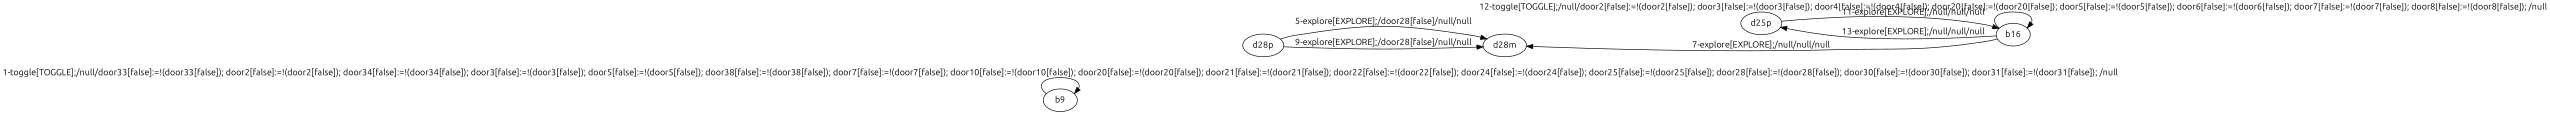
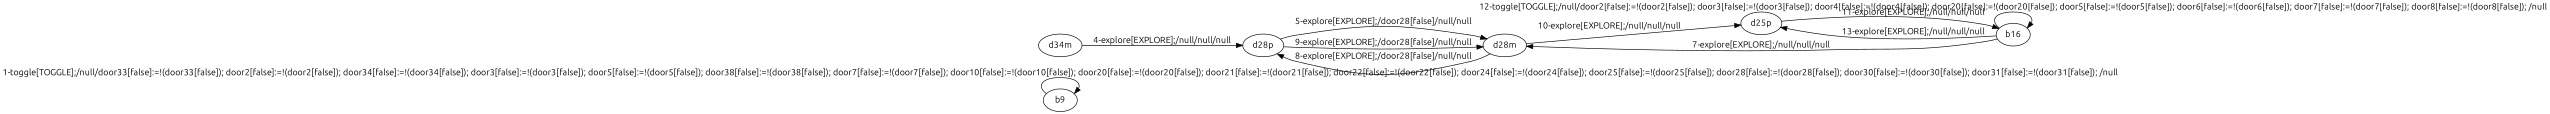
edge "d28m" -> "d25p": added, label "10-explore[EXPLORE];/null/null/null"
node "d34m": added
edge "d28m" -> "d28p": added, label "8-explore[EXPLORE];/door28[false]/null/null"
